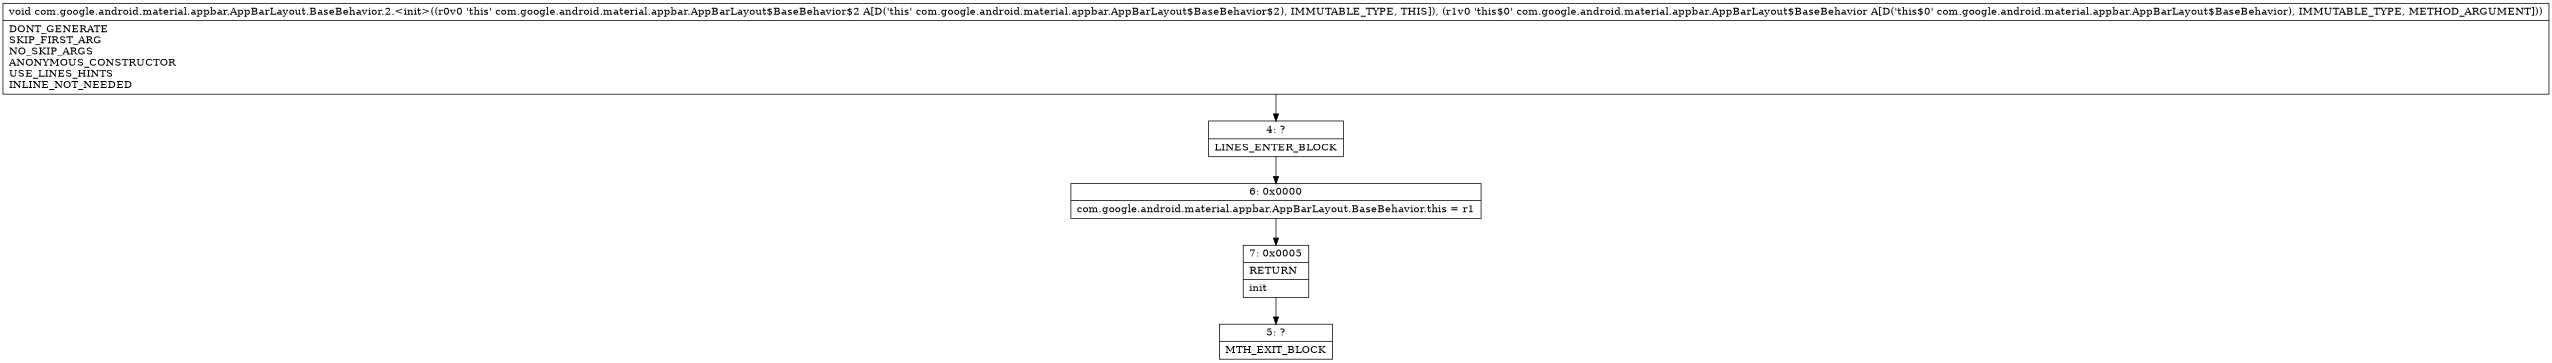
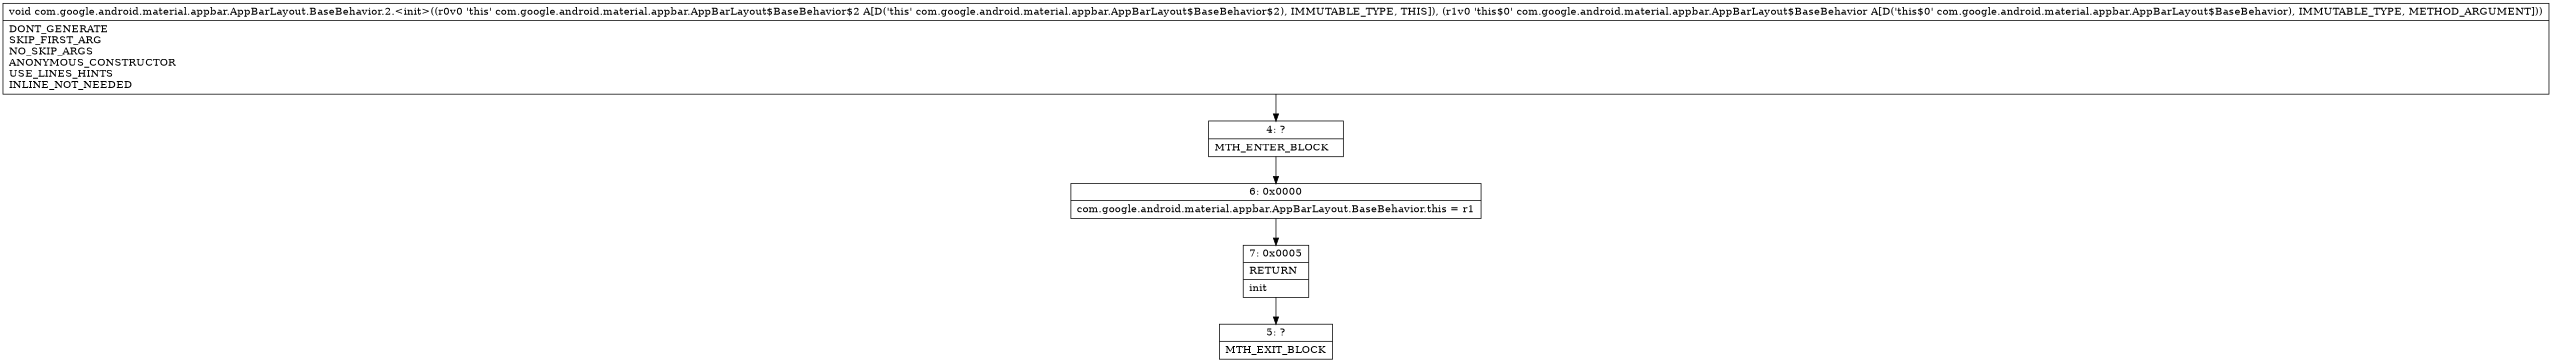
node "4: ?": text "LINES_ENTER_BLOCK" -> "MTH_ENTER_BLOCK"
